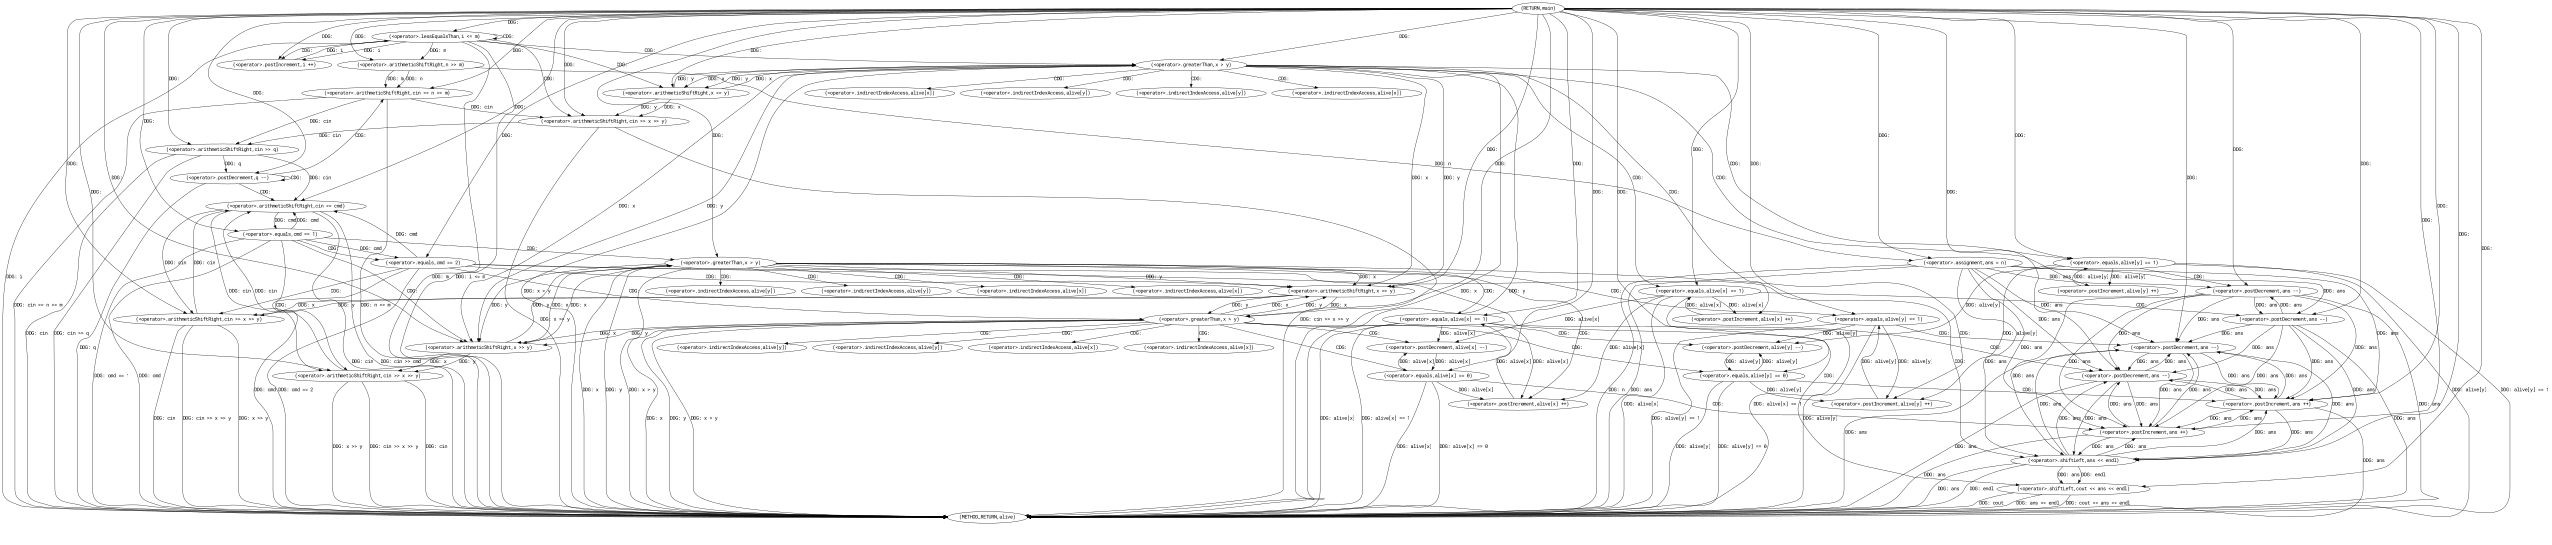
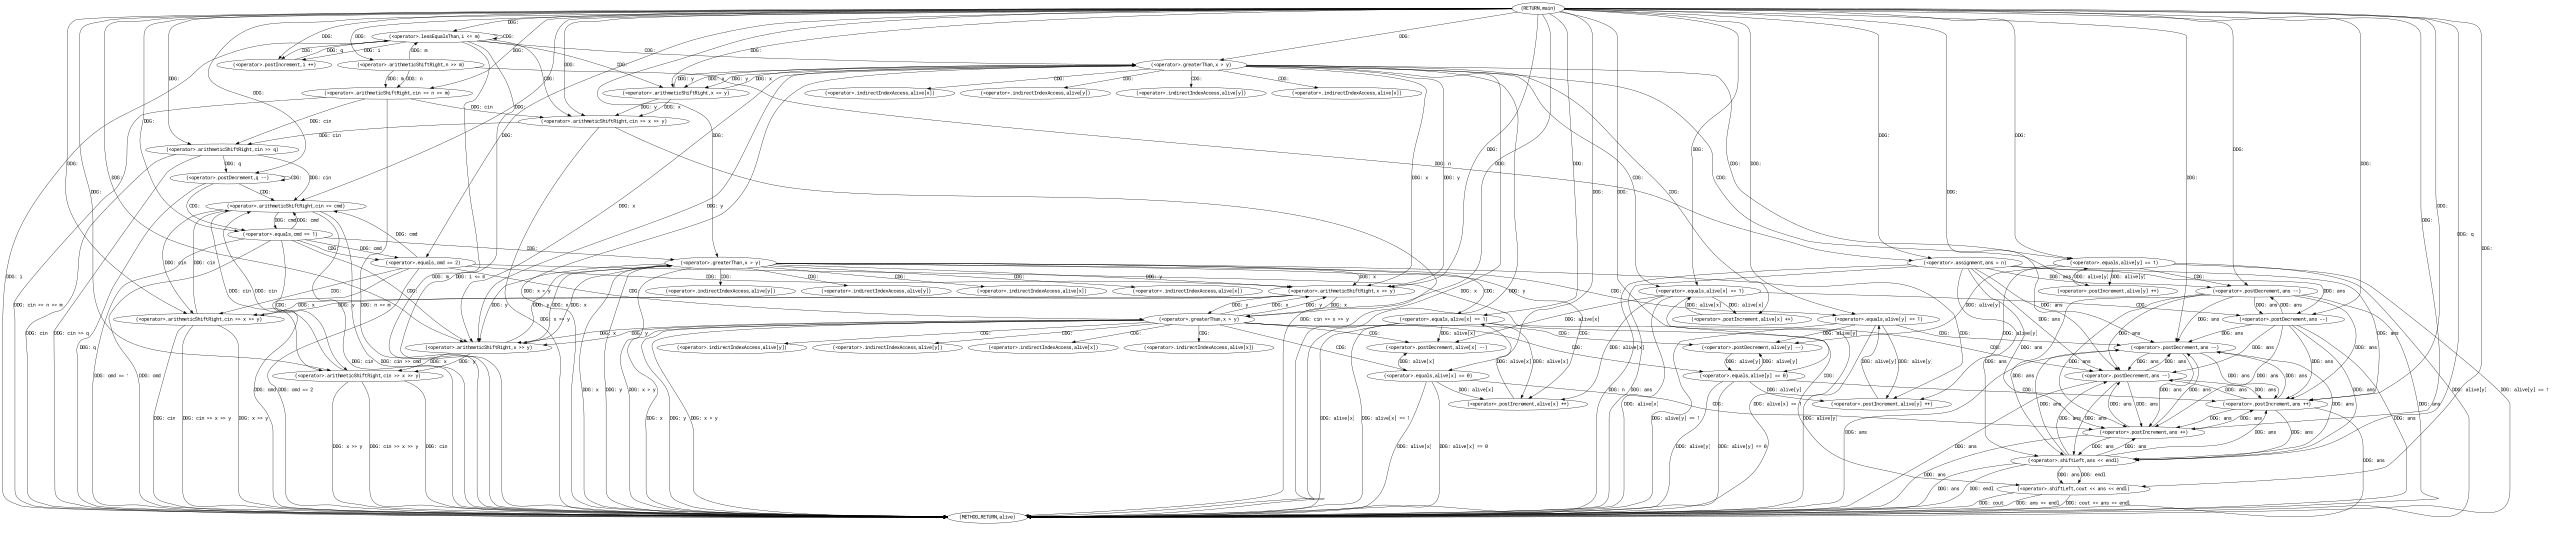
edge "(<operator>.postIncrement,i ++)" -> "(<operator>.lessEqualsThan,i <= m)": label "DDG: i" -> "DDG: q"
edge "(<operator>.lessEqualsThan,i <= m)" -> "(<operator>.arithmeticShiftRight,n >> m)": reversed
edge "(<operator>.postDecrement,q --)" -> "(<operator>.arithmeticShiftRight,cin >> n >> m)": now "(<operator>.postDecrement,q --)" -> "(<operator>.equals,cmd == 1)"
edge "(RETURN,main)" -> "(<operator>.shiftLeft,ans << endl)": label "DDG: " -> "DDG: q"
edge "(<operator>.equals,cmd == 2)" -> "(<operator>.shiftLeft,ans << endl)": removed, label "CDG:"
edge "(<operator>.postDecrement,alive[x] --)" -> "(<operator>.equals,alive[x] == 0)": removed, label "DDG: alive[x]"
